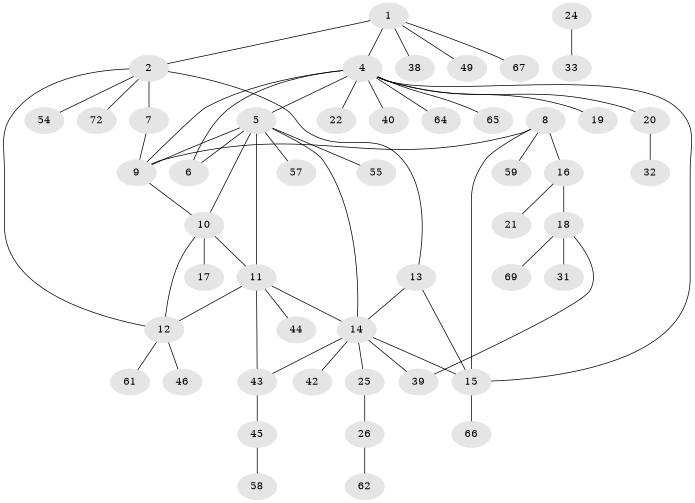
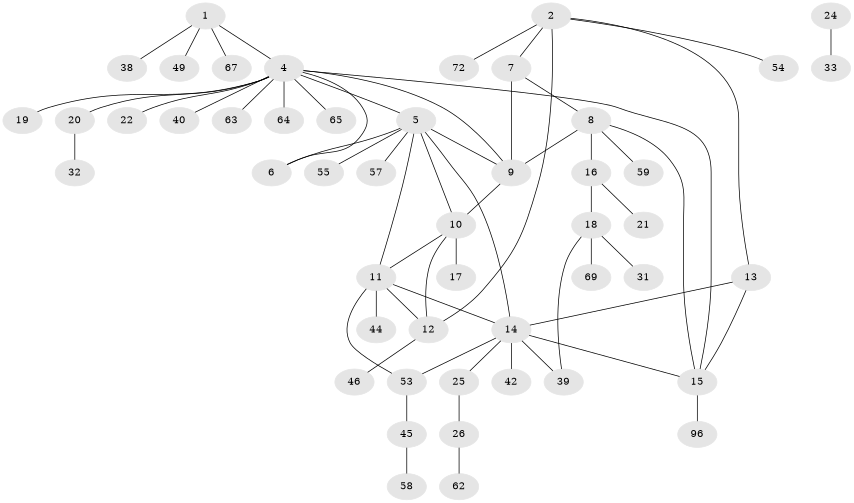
edge "1" -- "2": removed
edge "7" -- "8": added
node "63": added
node "61": removed
node "43": label "43" -> "53"
node "66": label "66" -> "96"
